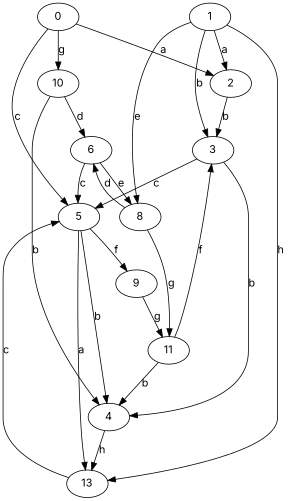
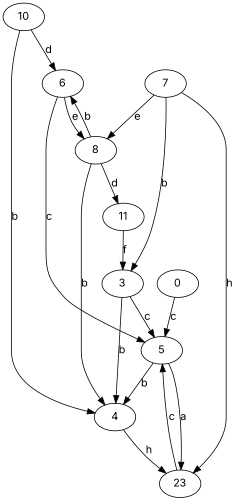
node "1": label "1" -> "7"
edge "0" -> "10": removed, label "g"
node "2": removed
edge "8" -> "6": label "d" -> "b"
node "9": removed
edge "8" -> "11": label "g" -> "d"
edge "11" -> "4": now "8" -> "4"
node "13": label "13" -> "23"
